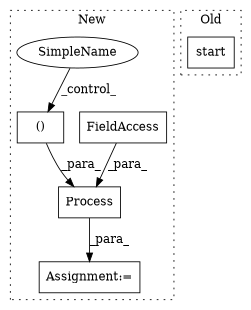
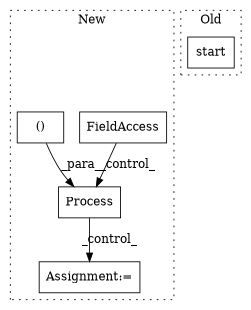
node "SimpleName": removed
edge "FieldAccess" -> "Process": label "_para_" -> "_control_"
edge "Process" -> "Assignment:=": label "_para_" -> "_control_"
